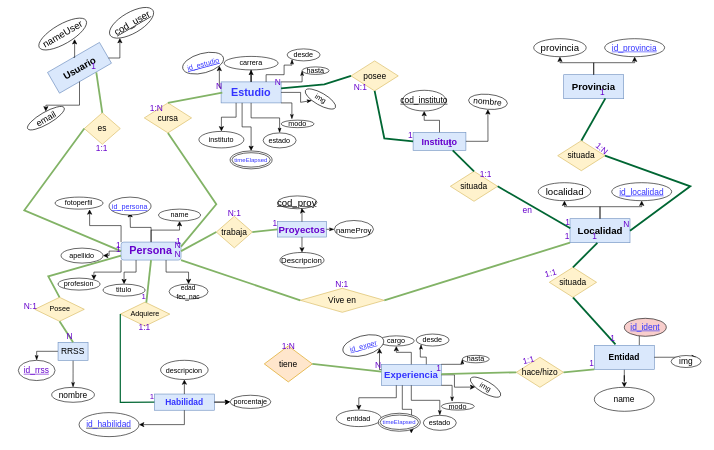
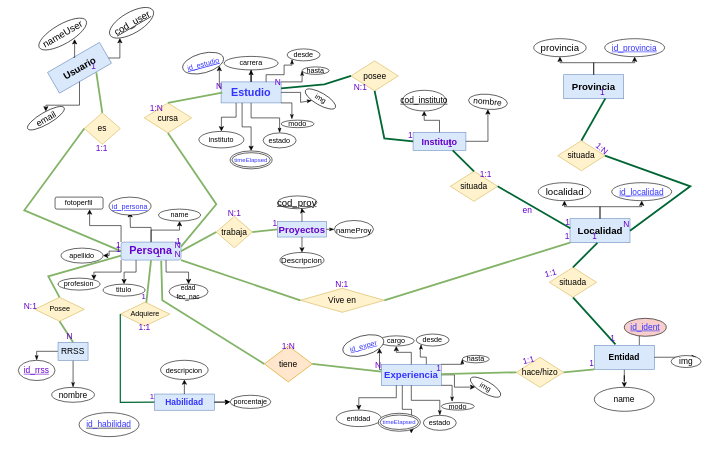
node "fotoperfil": shape ellipse -> rounded rectangle
edge "Persona" -- "tiene": added, label "1"
edge "Habilidad" -> "id_habilidad": removed
